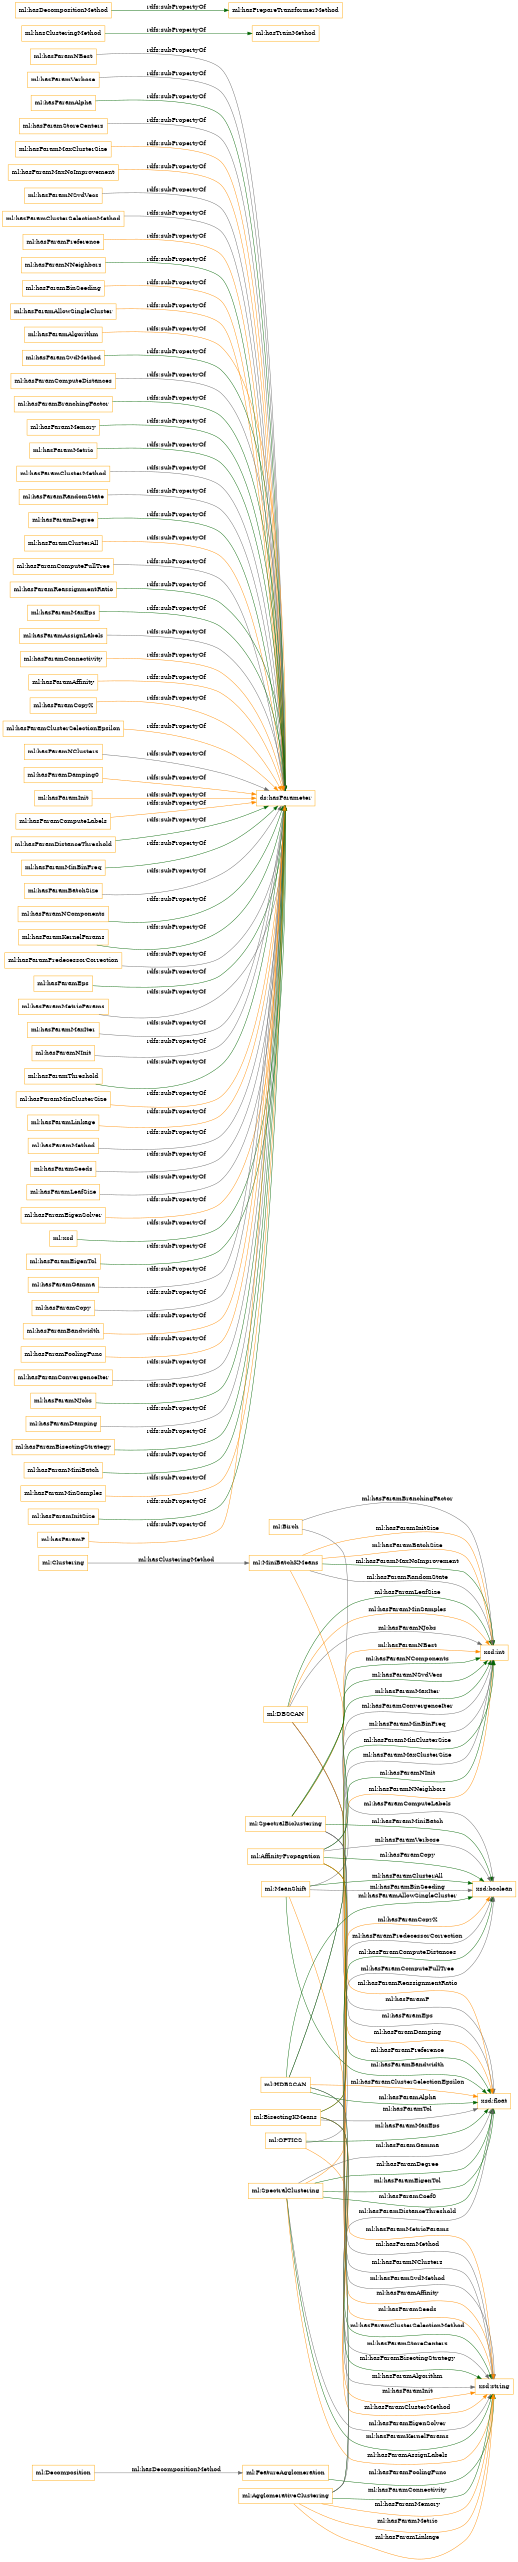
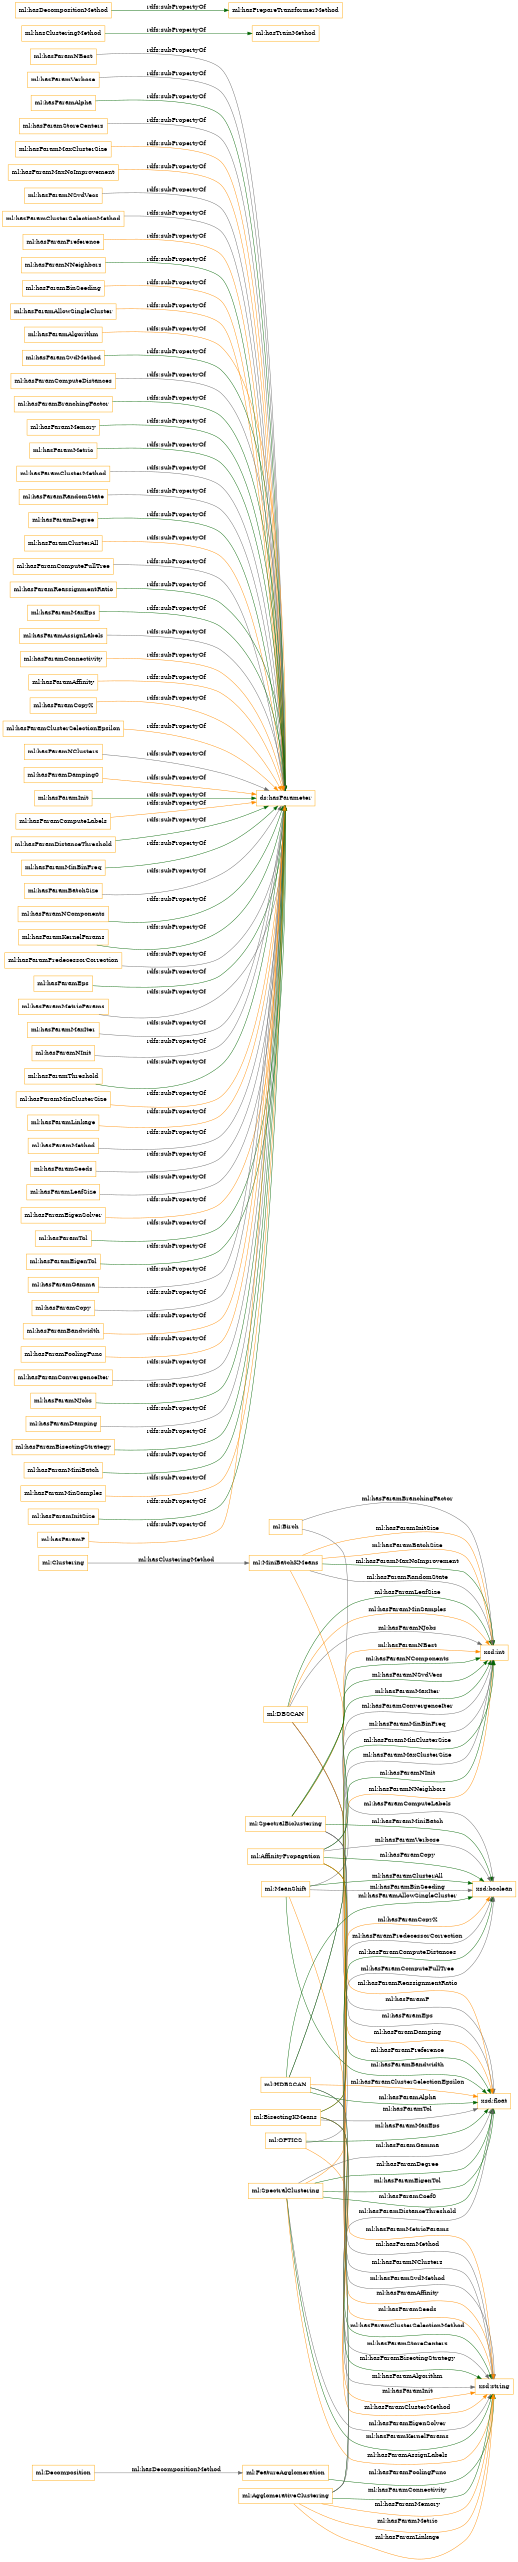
edge "ml:hasParamInit" -> "ds:hasParameter": color darkorange -> darkgreen
node "ml:xsd": label "ml:xsd" -> "ml:hasParamTol"
